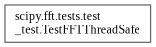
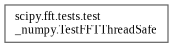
node "scipy.fft.tests.test _test.TestFFTThreadSafe": label "scipy.fft.tests.test _test.TestFFTThreadSafe" -> "scipy.fft.tests.test _numpy.TestFFTThreadSafe"
